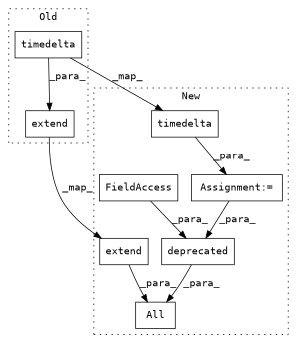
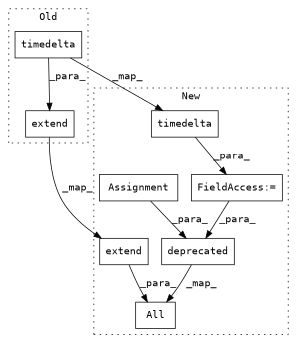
node "FieldAccess": label "FieldAccess" -> "Assignment"
node "Assignment:=": label "Assignment:=" -> "FieldAccess:="
edge "deprecated" -> "All": label "_para_" -> "_map_"
